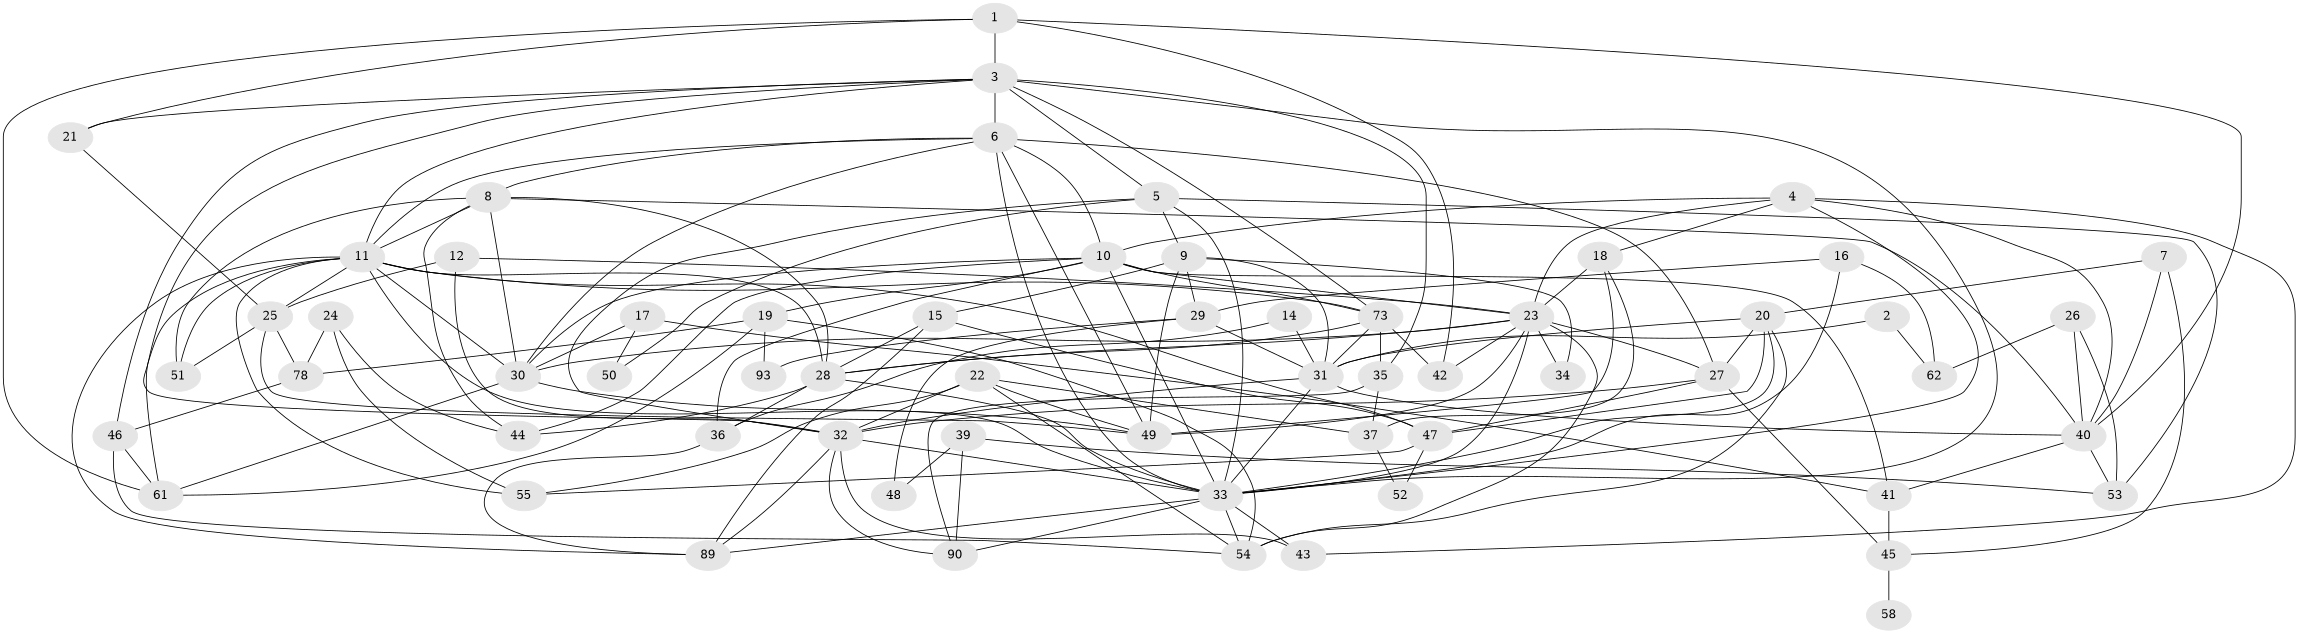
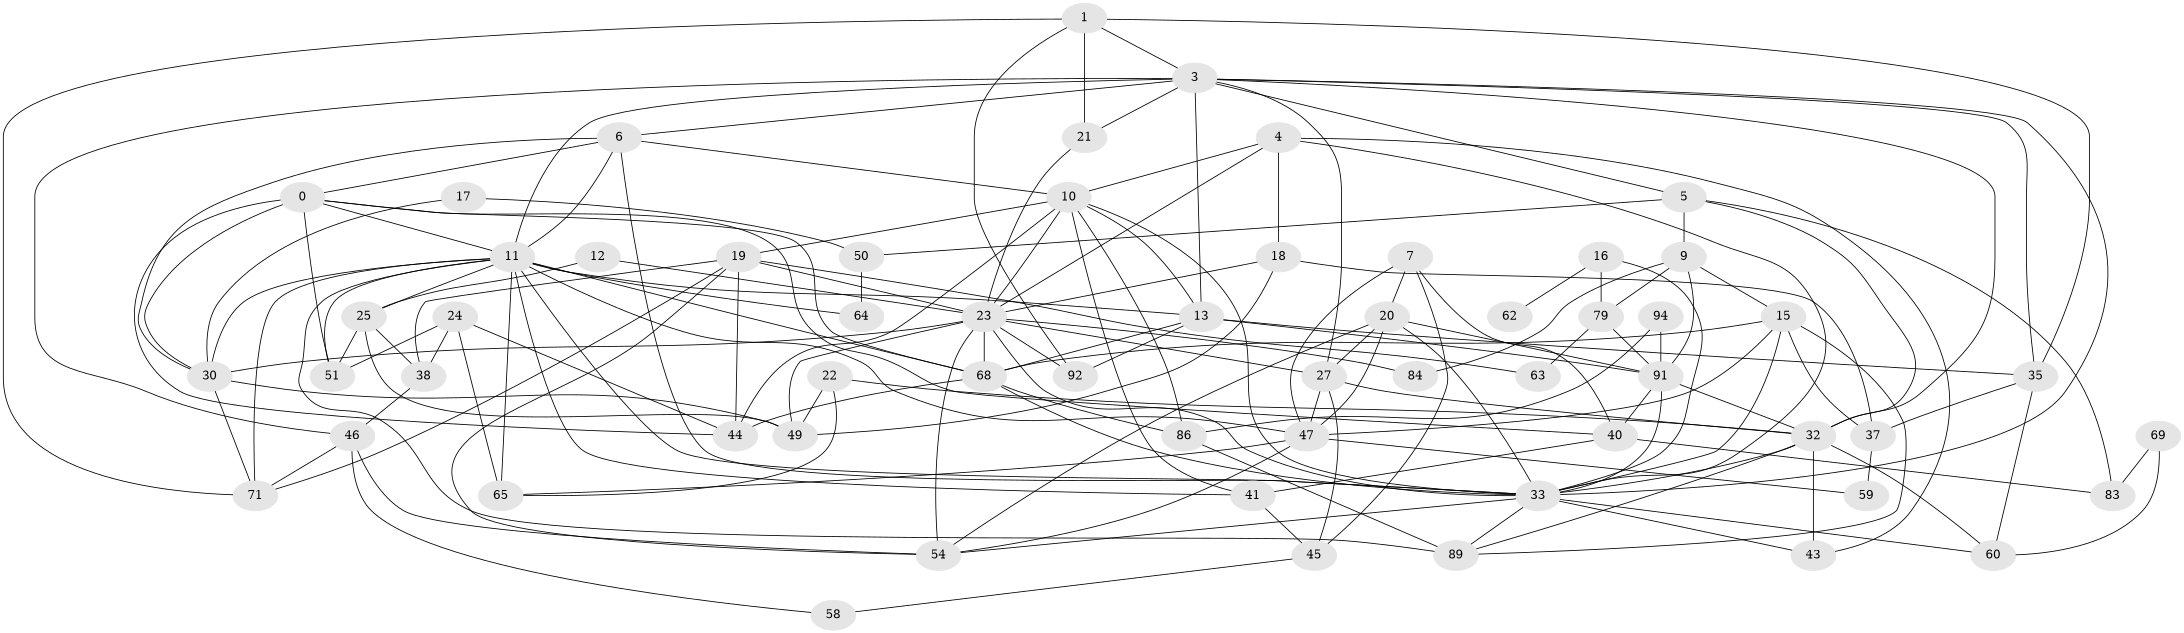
edge "1" -- "40": now "1" -- "35"
edge "6" -- "27": now "3" -- "27"
node "8": label "8" -> "0"
edge "21" -- "25": now "21" -- "23"
edge "4" -- "40": removed
edge "10" -- "30": removed
edge "19" -- "23": added
edge "6" -- "49": removed
node "64": added
node "29": label "29" -> "79"
node "14": label "14" -> "94"
node "73": label "73" -> "13"
node "2": removed
node "26": removed
edge "5" -- "33": now "15" -- "33"
edge "7" -- "47": added
edge "9" -- "49": removed
edge "24" -- "51": added
edge "19" -- "44": added
node "78": label "78" -> "38"
node "93": label "93" -> "63"
node "28": label "28" -> "68"
node "31": label "31" -> "91"
node "42": label "42" -> "92"
node "34": label "34" -> "84"
edge "17" -- "41": now "11" -- "41"
edge "12" -- "32": removed
edge "22" -- "37": now "15" -- "37"
node "36": label "36" -> "86"
node "39": label "39" -> "69"
edge "22" -- "54": now "47" -- "54"
node "61": label "61" -> "71"
node "55": label "55" -> "65"
node "48": removed
node "52": label "52" -> "59"
node "53": label "53" -> "83"
node "90": label "90" -> "60"
edge "46" -- "58": added
